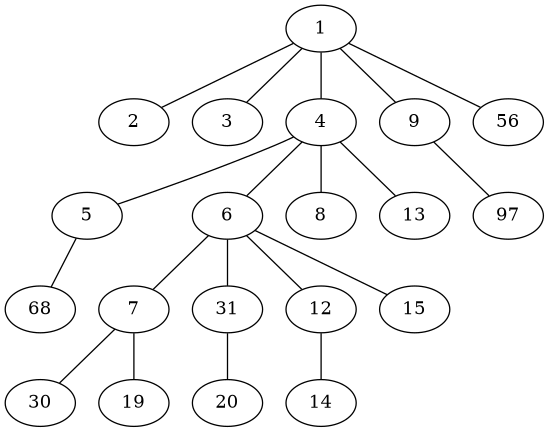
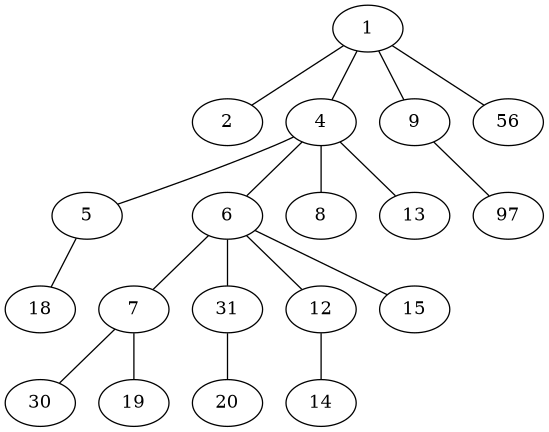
node "3": removed
node "68": label "68" -> "18"
